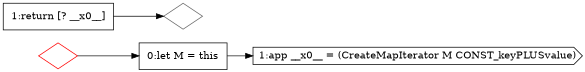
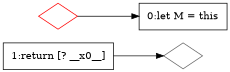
node "1:app __x0__ = (CreateMapIterator M CONST_keyPLUSvalue)": removed
